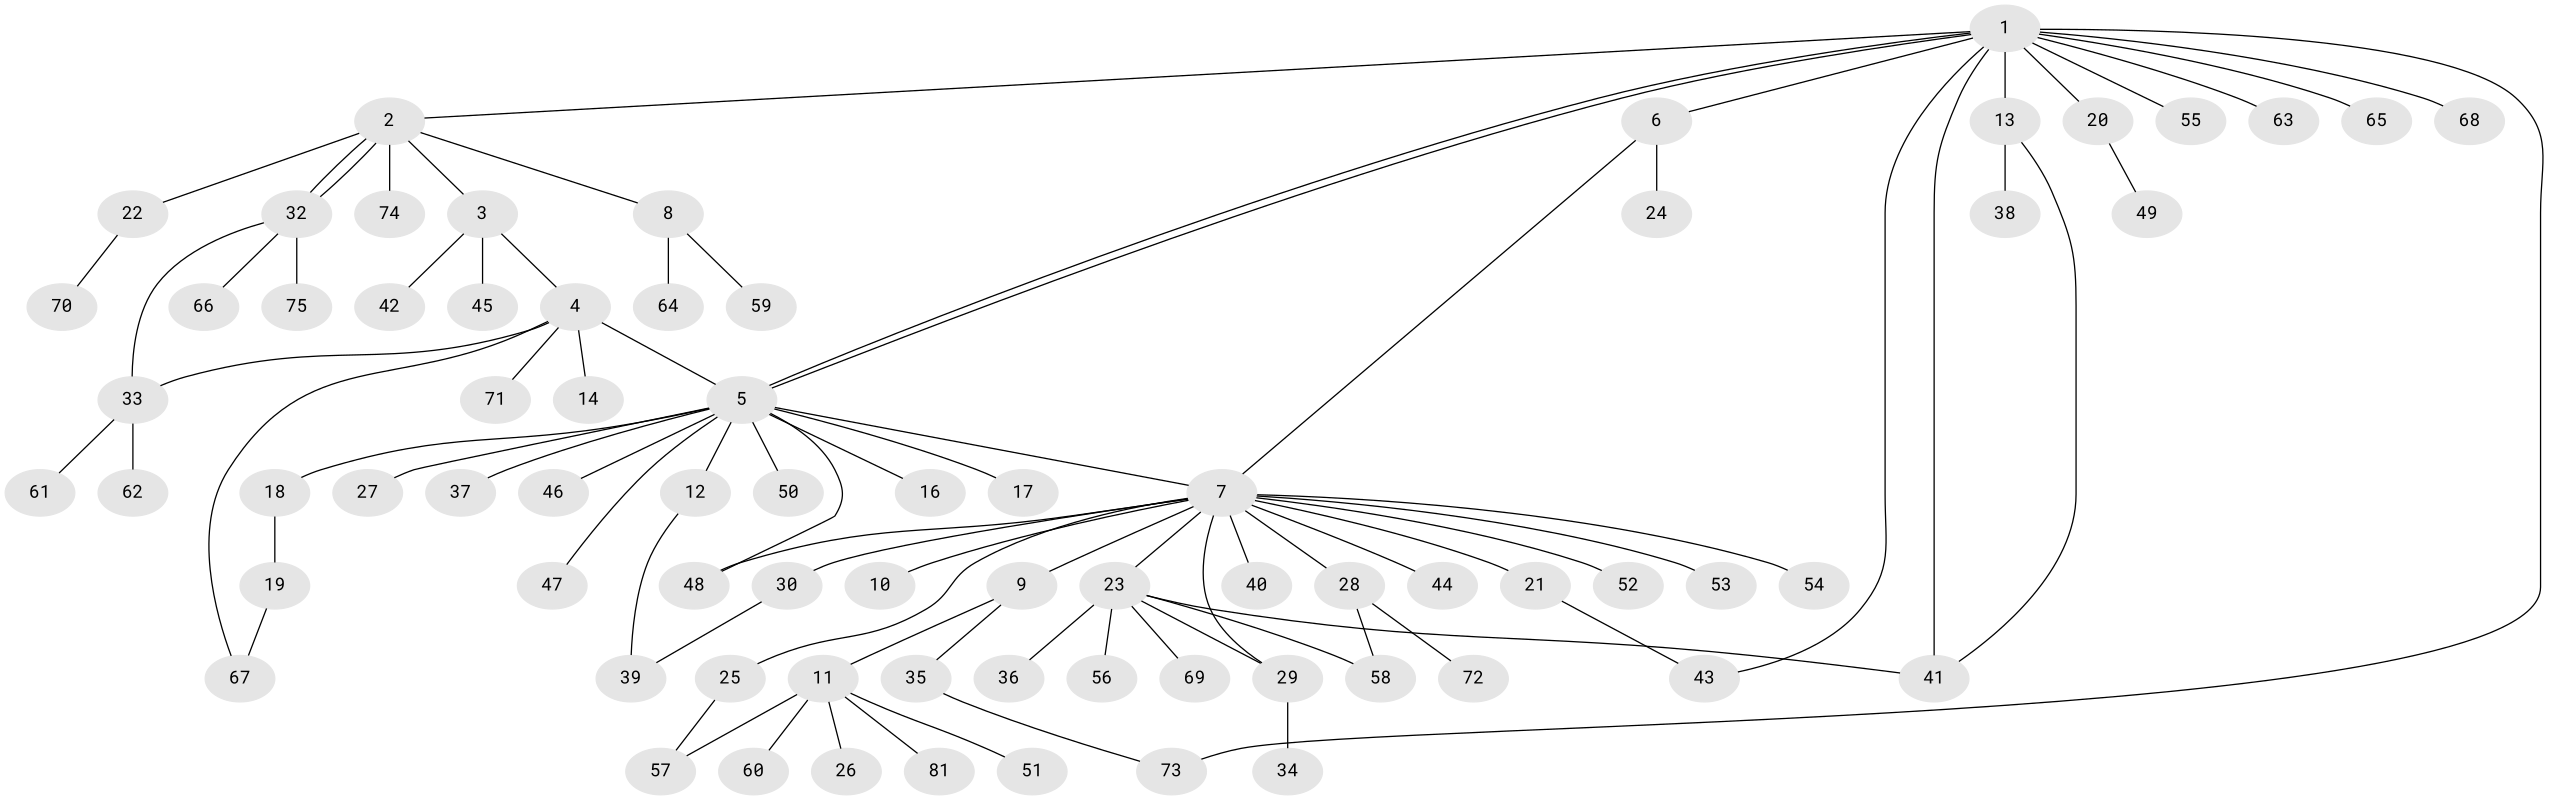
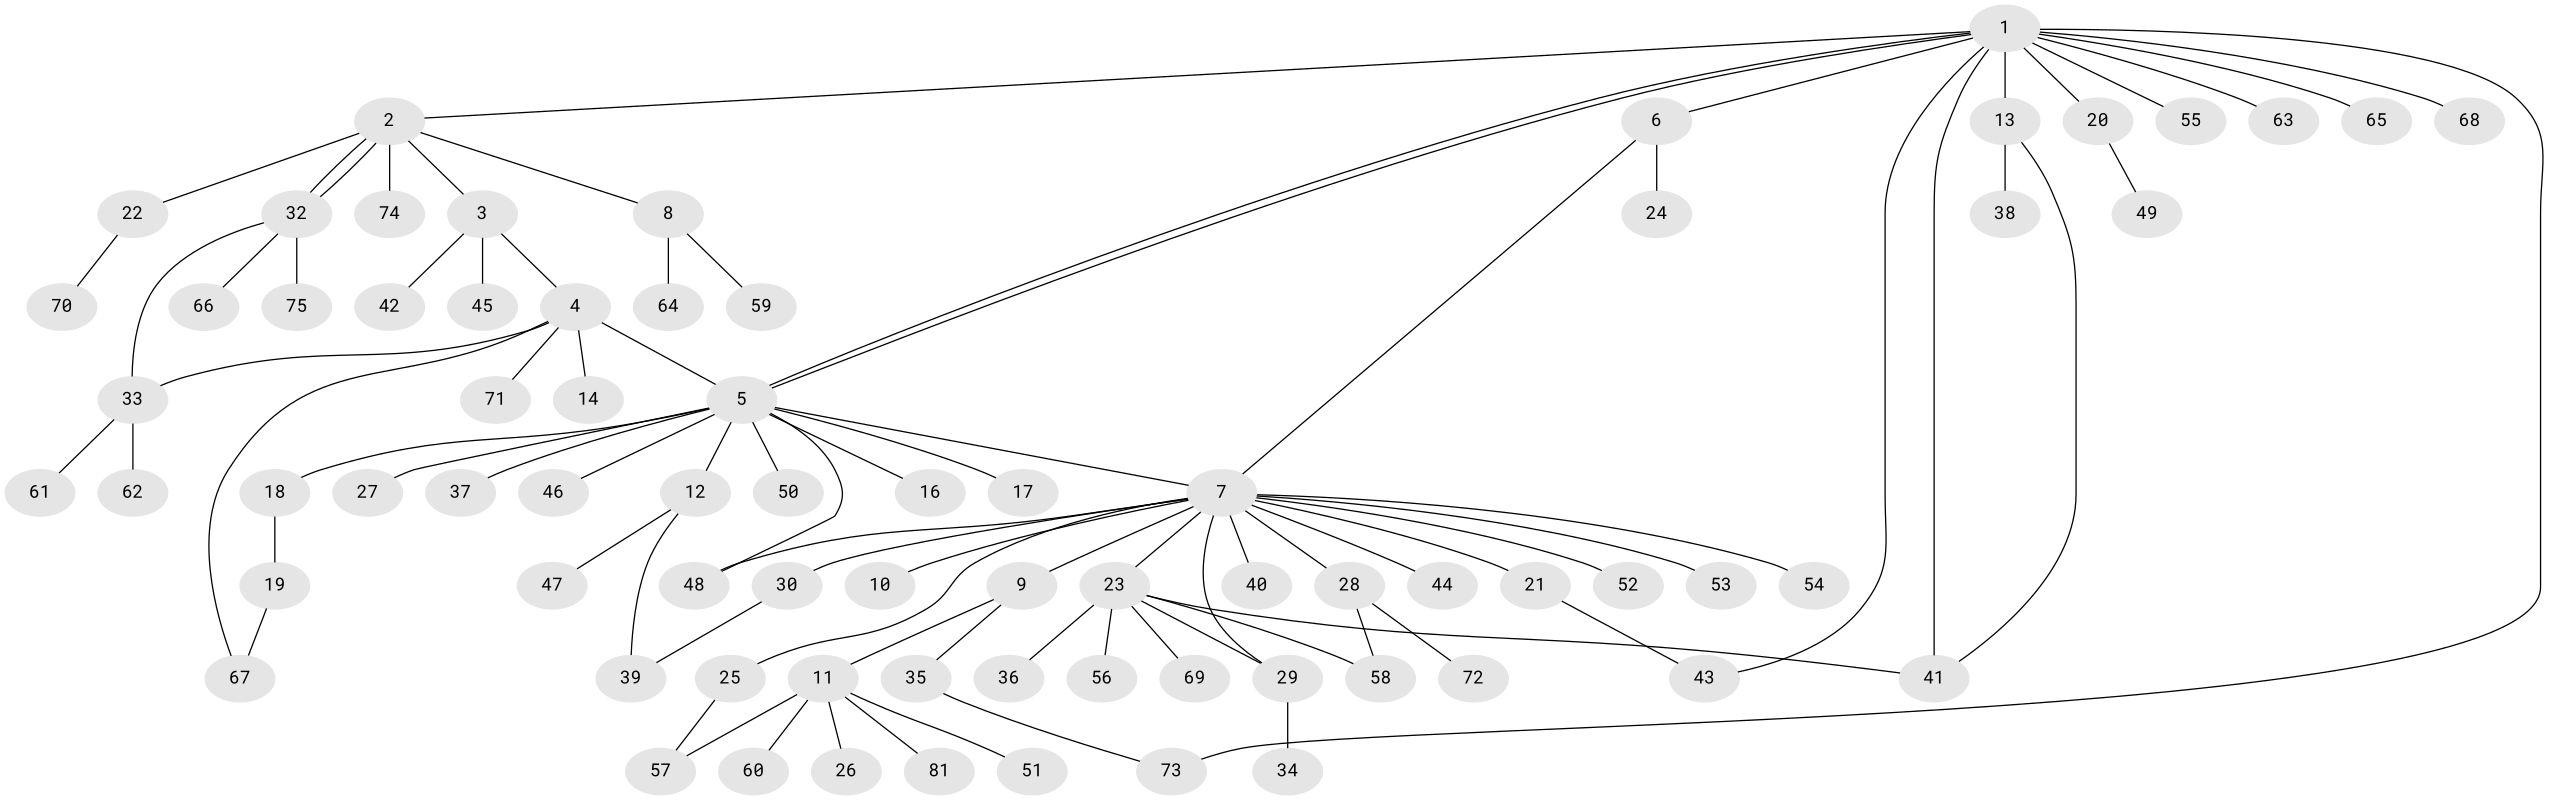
edge "5" -- "47": now "12" -- "47"
